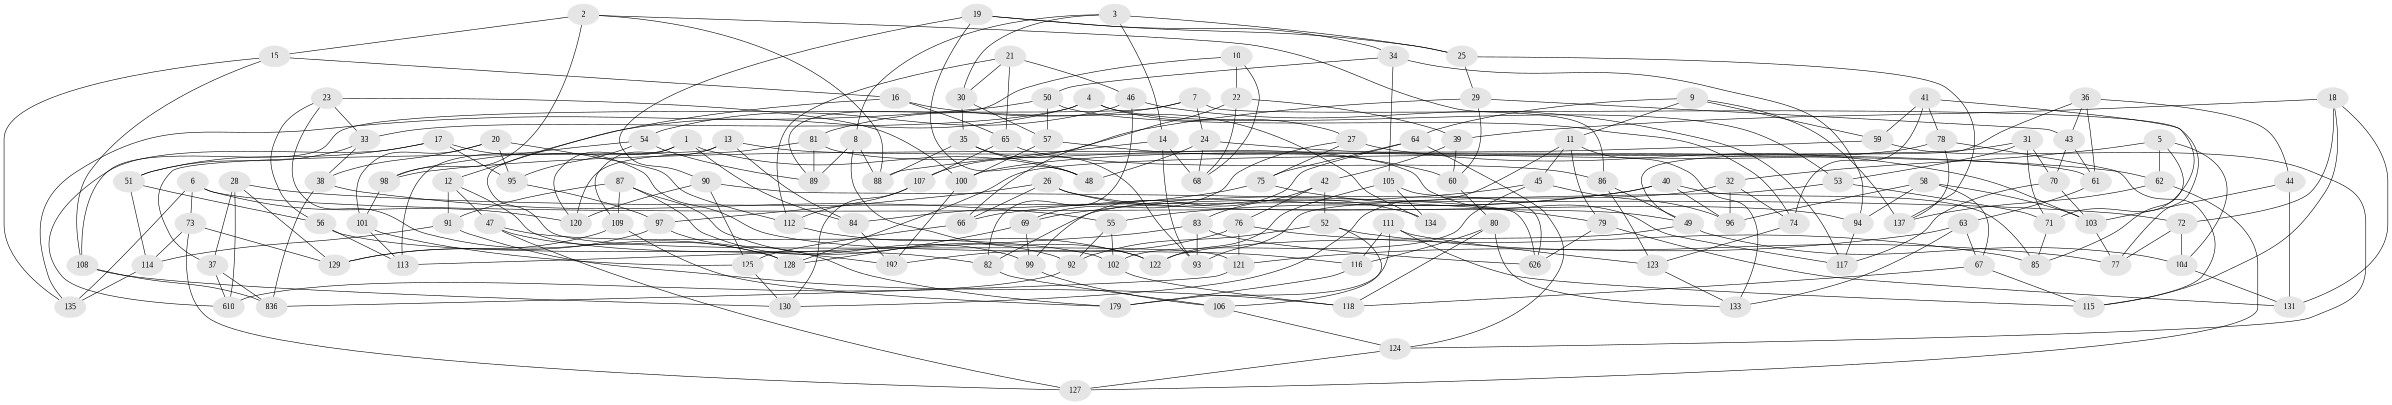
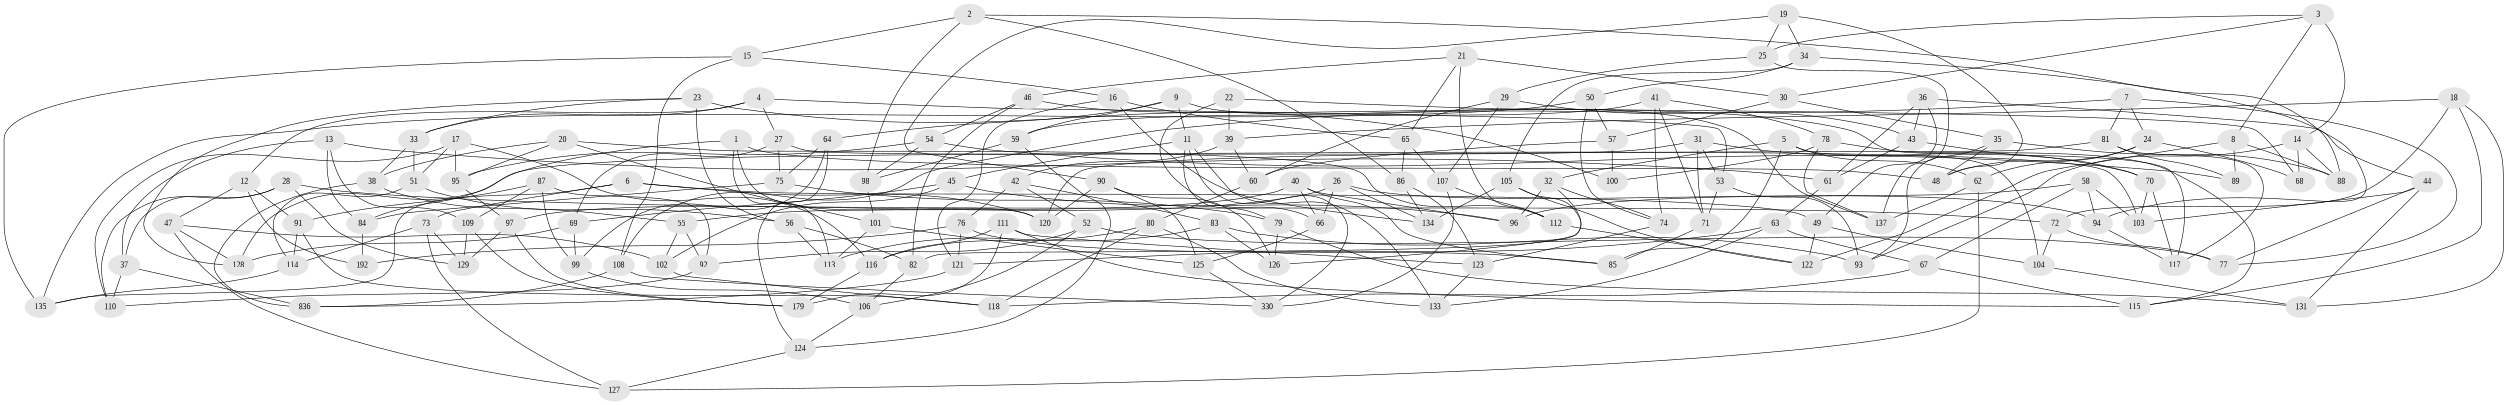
node "10": removed
edge "86" -- "49": now "86" -- "134"
edge "100" -- "192": removed
edge "103" -- "77": now "44" -- "77"
node "626": label "626" -> "126"
node "610": label "610" -> "110"
node "130": label "130" -> "330"
